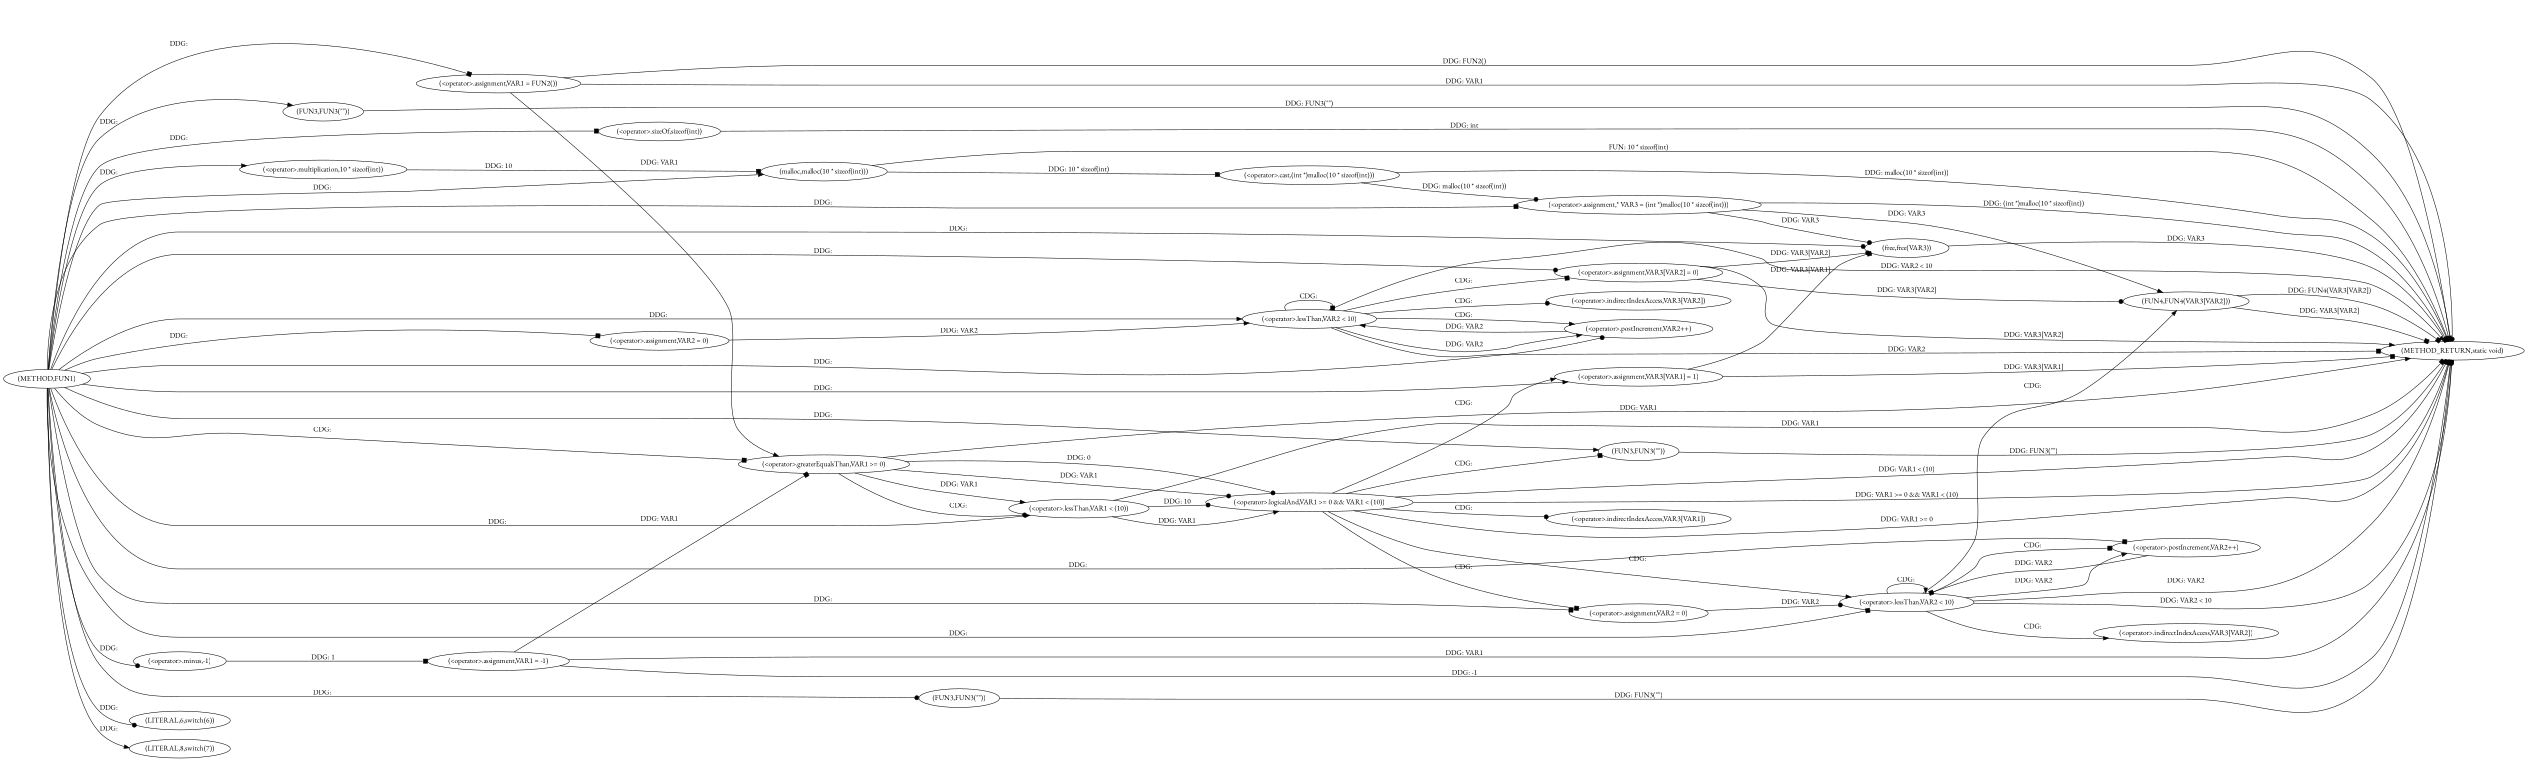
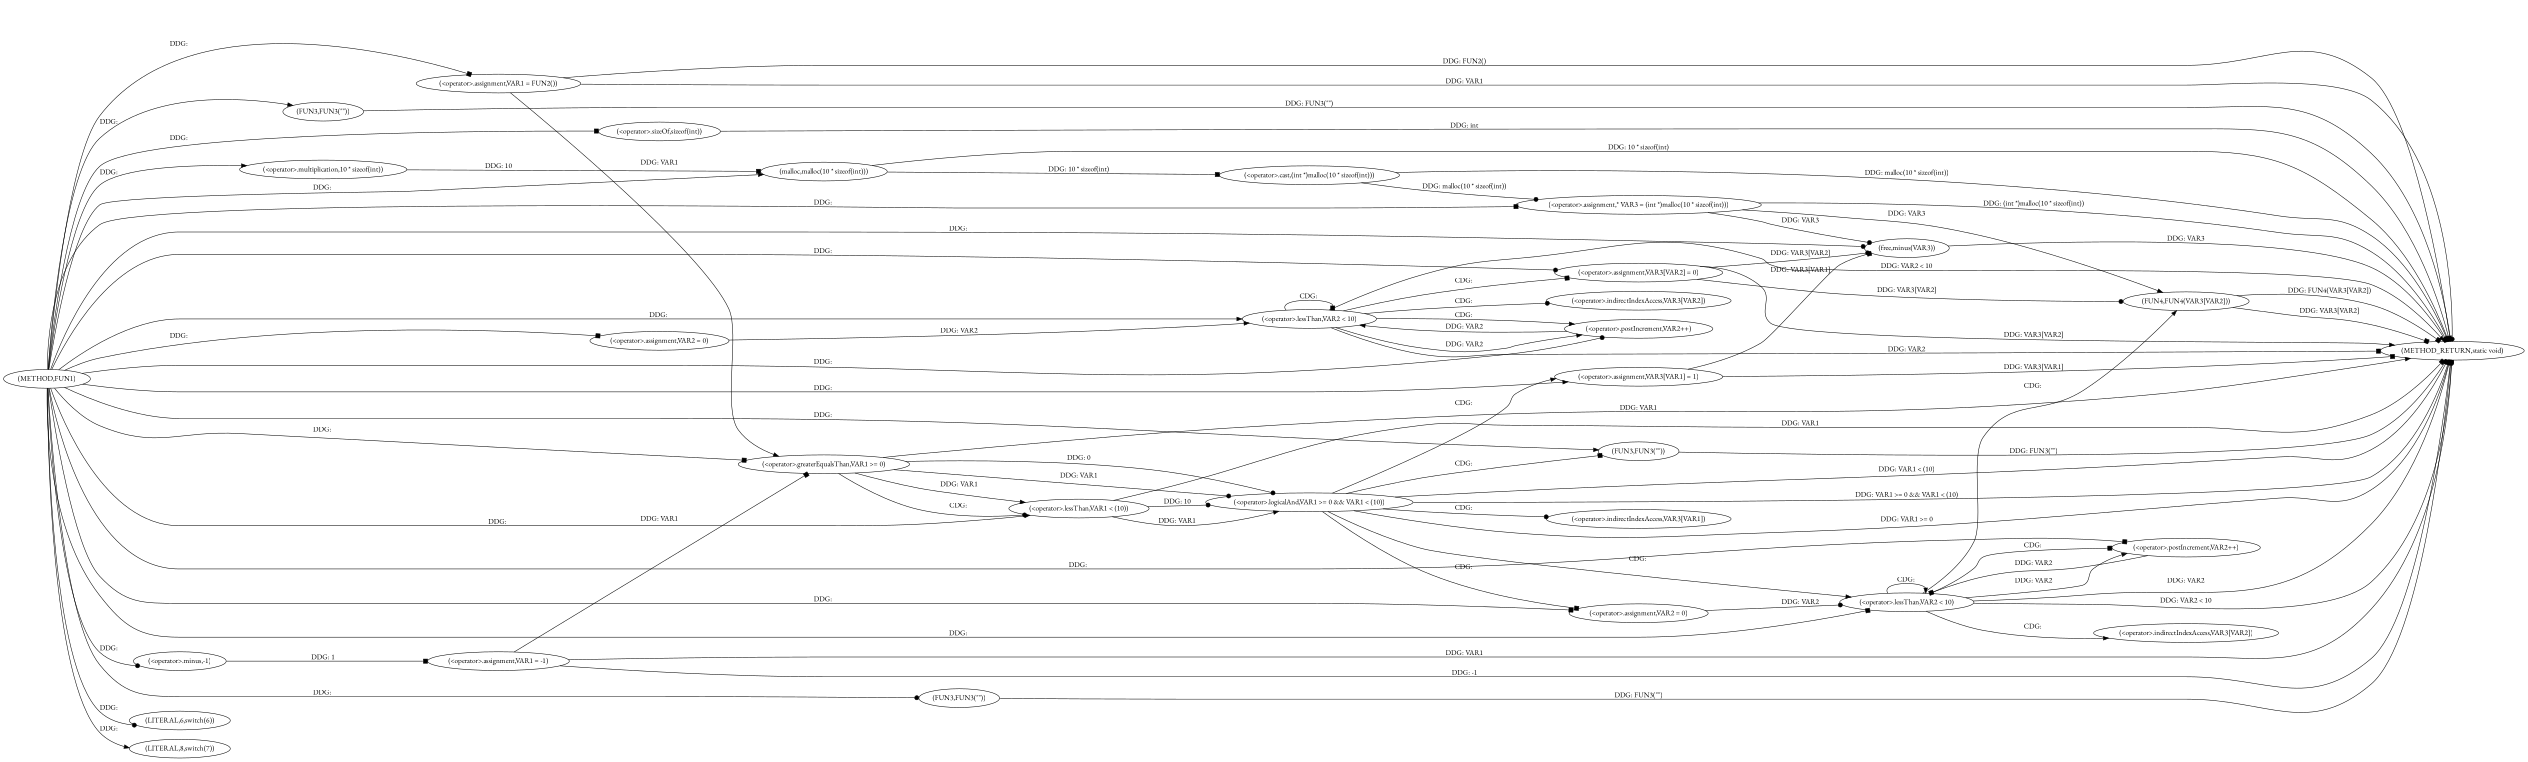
edge "(malloc,malloc(10 * sizeof(int)))" -> "(METHOD_RETURN,static void)": label "FUN: 10 * sizeof(int)" -> "DDG: 10 * sizeof(int)"
node "(free,free(VAR3))": label "(free,free(VAR3))" -> "(free,minus(VAR3))"
edge "(METHOD,FUN1)" -> "(<operator>.greaterEqualsThan,VAR1 >= 0)": label "CDG: " -> "DDG: "
